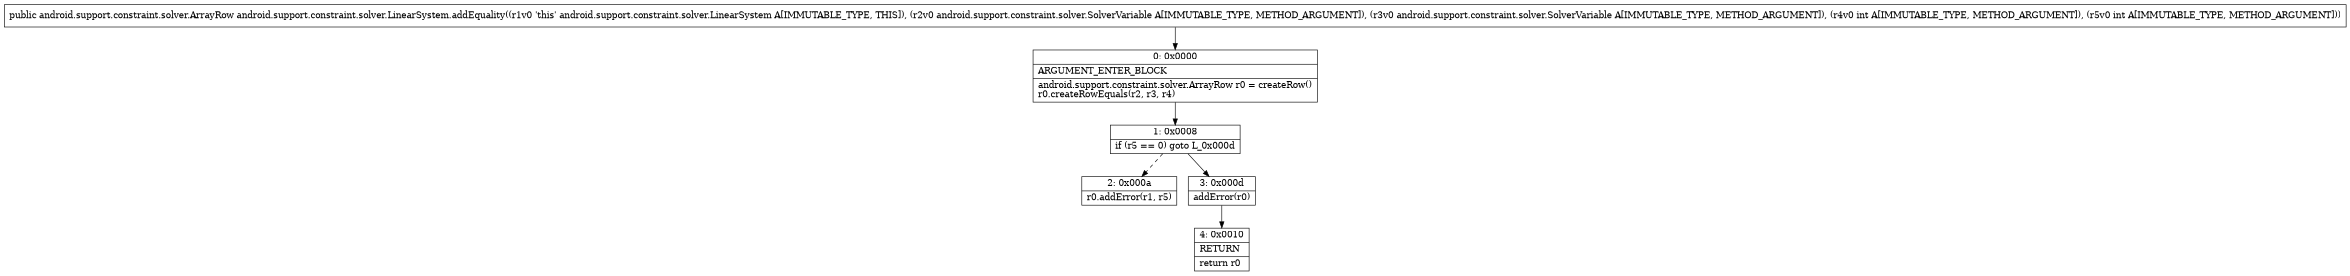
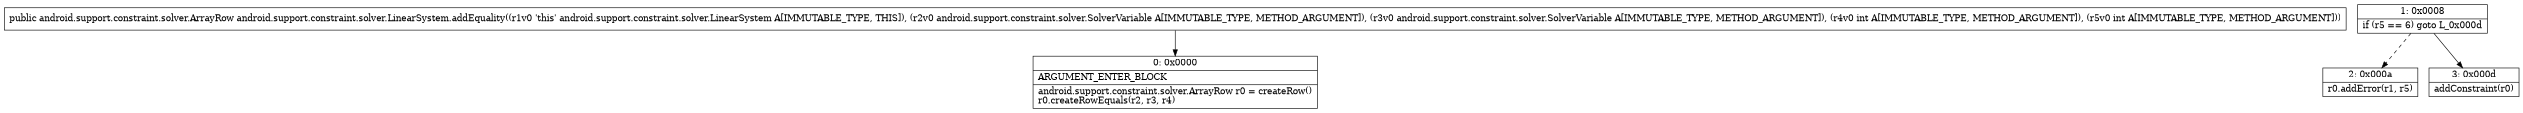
edge "0: 0x0000" -> "1: 0x0008": removed
node "1: 0x0008": text "if (r5 == 0) goto L_0x000d" -> "if (r5 == 6) goto L_0x000d"
node "3: 0x000d": text "addError(r0)" -> "addConstraint(r0)"
node "4: 0x0010": removed
